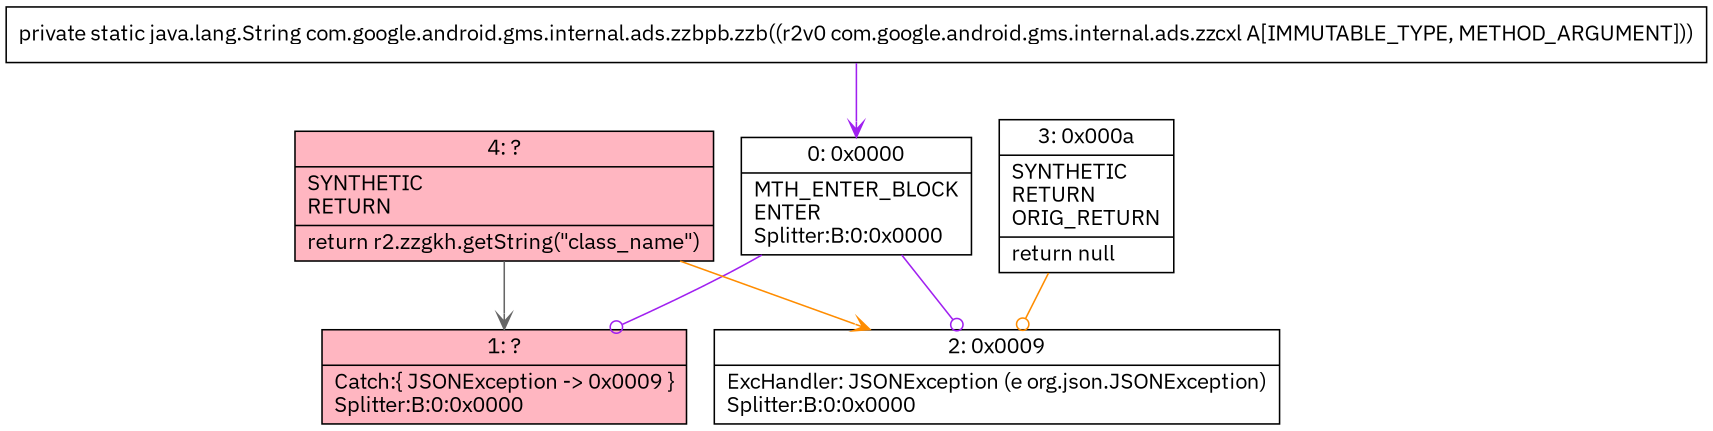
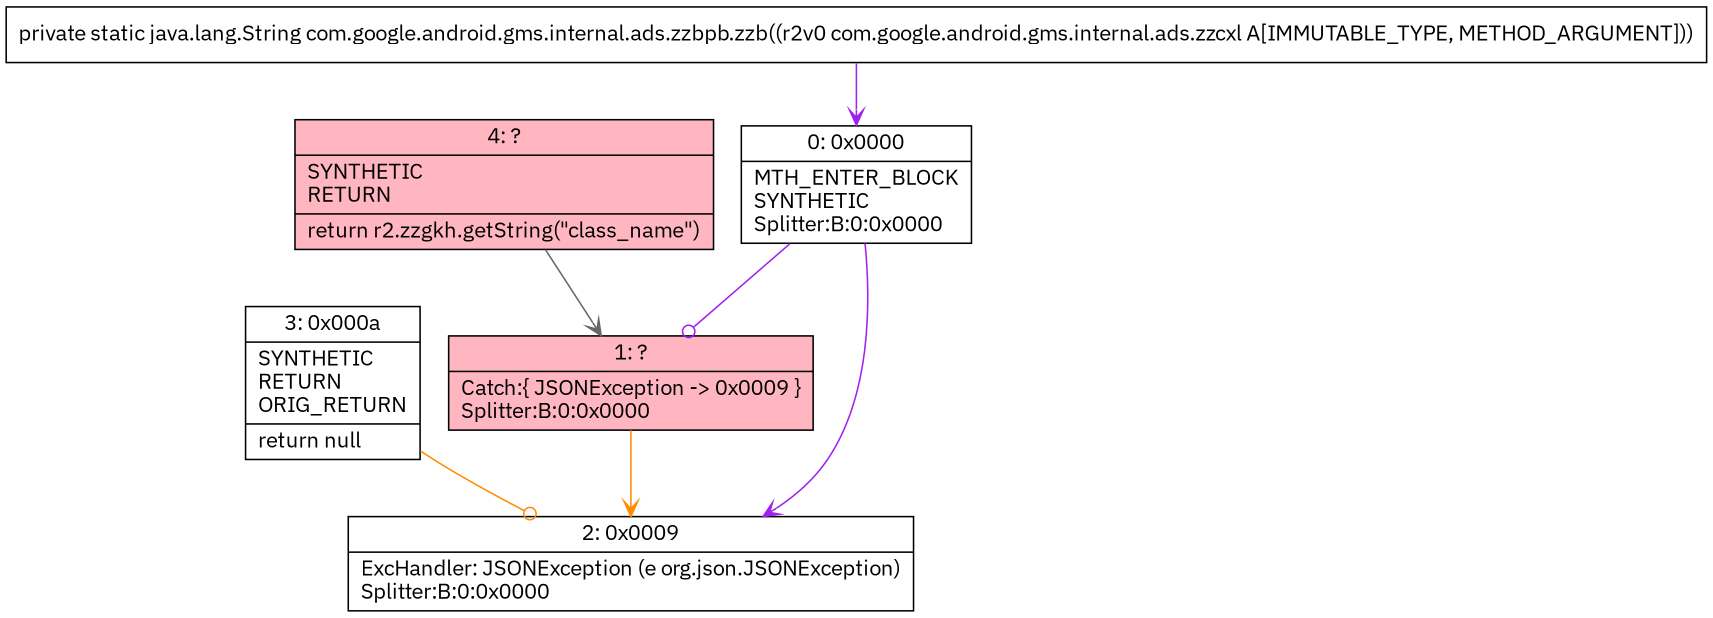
node "0: 0x0000": text "ENTER" -> "SYNTHETIC"
edge "0: 0x0000" -> "2: 0x0009": arrowhead odot -> vee
edge "4: ?" -> "2: 0x0009": now "1: ?" -> "2: 0x0009"
